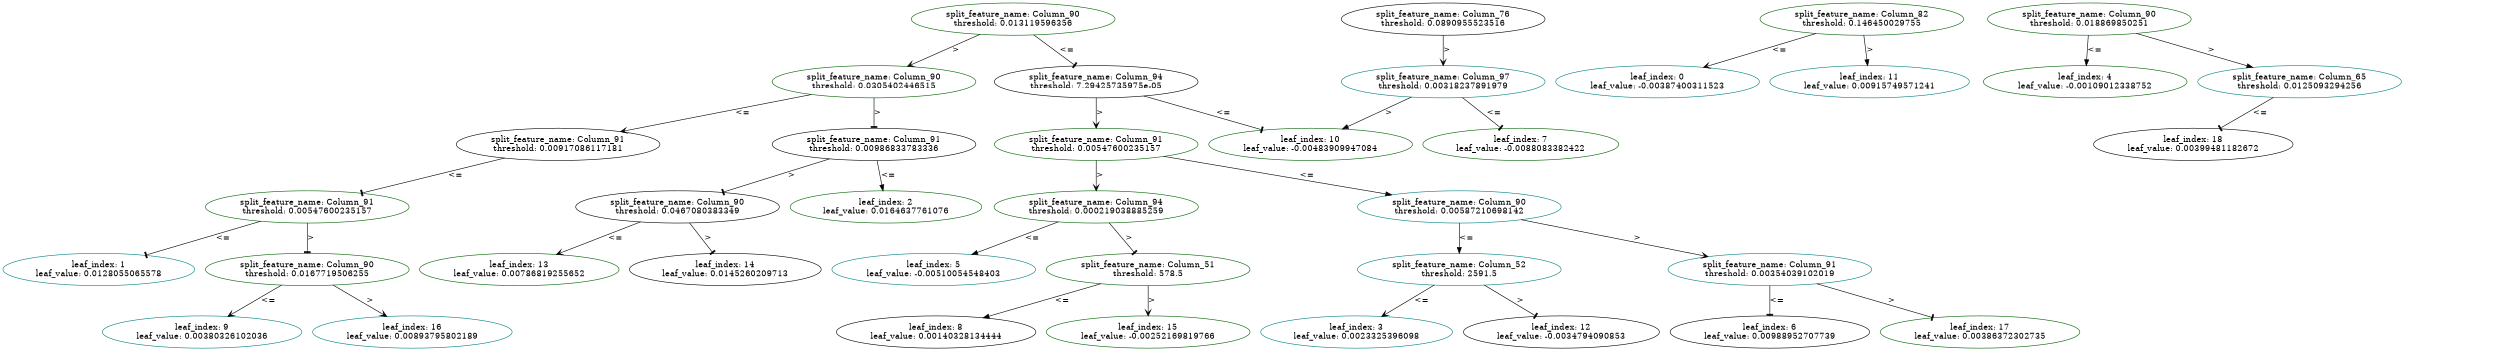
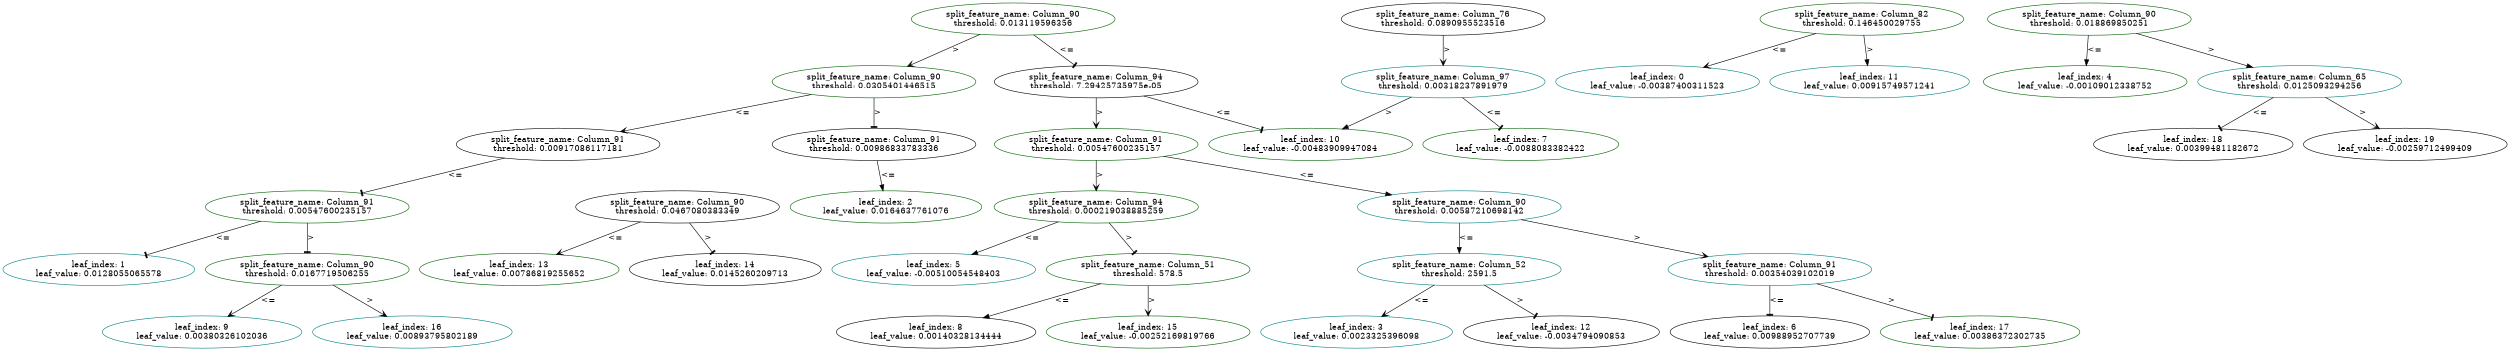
node "split_feature_name: Column_90 threshold: 0.0305402446515": label "split_feature_name: Column_90 threshold: 0.0305402446515" -> "split_feature_name: Column_90 threshold: 0.0305401446515"
node "leaf_index: 19 leaf_value: -0.00259712499409": added
edge "split_feature_name: Column_91 threshold: 0.00986833783336" -> "split_feature_name: Column_90 threshold: 0.0467080383349": removed, label ">"
